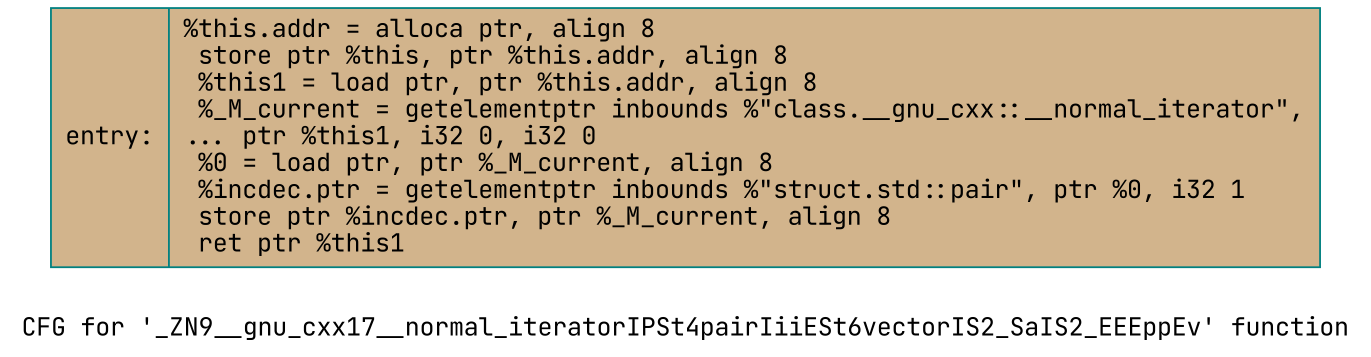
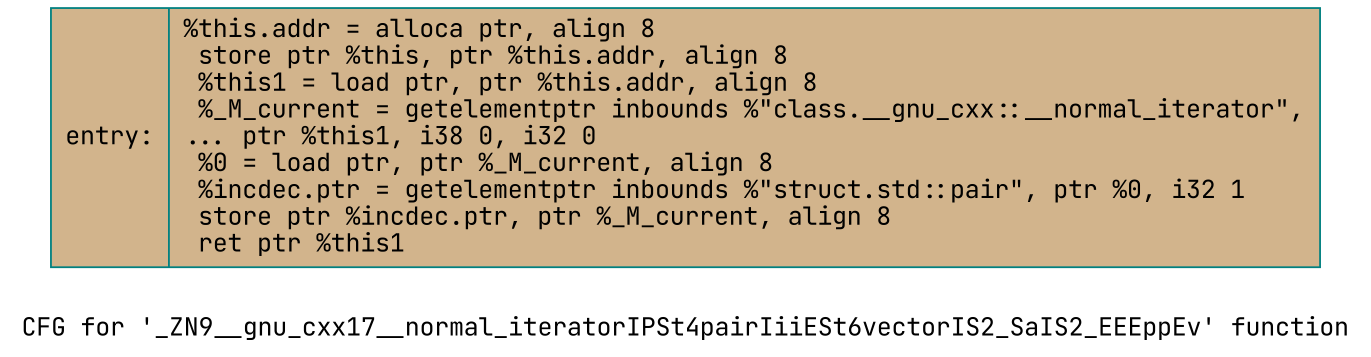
node "entry:": text "... ptr %this1, i32 0, i32 0" -> "... ptr %this1, i38 0, i32 0"
